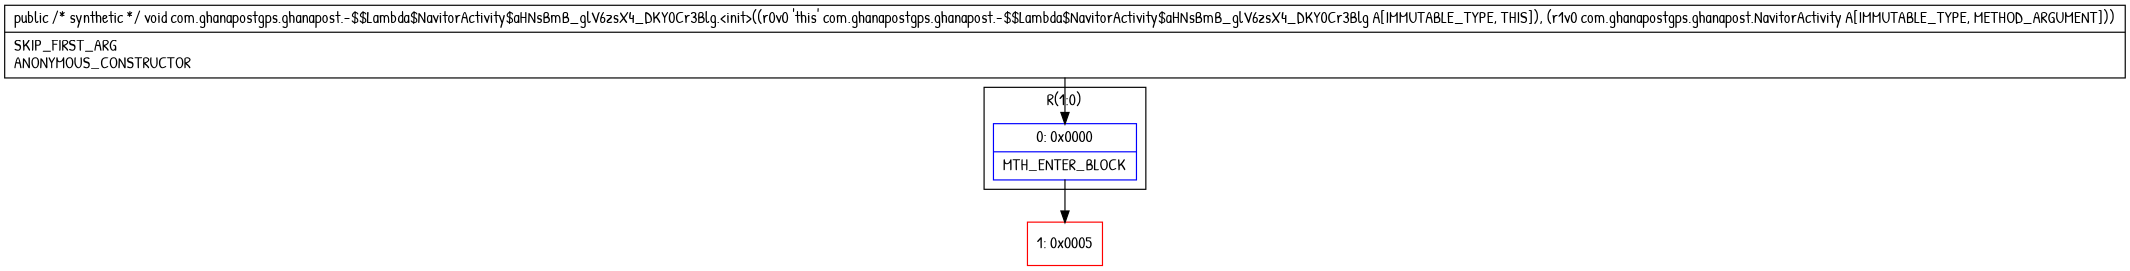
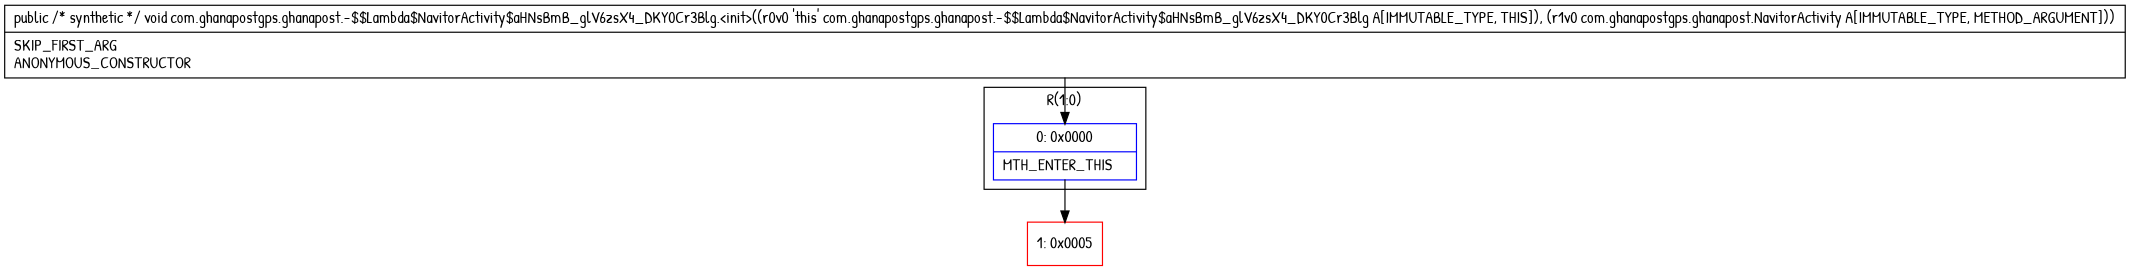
node "0: 0x0000": text "MTH_ENTER_BLOCK" -> "MTH_ENTER_THIS"
